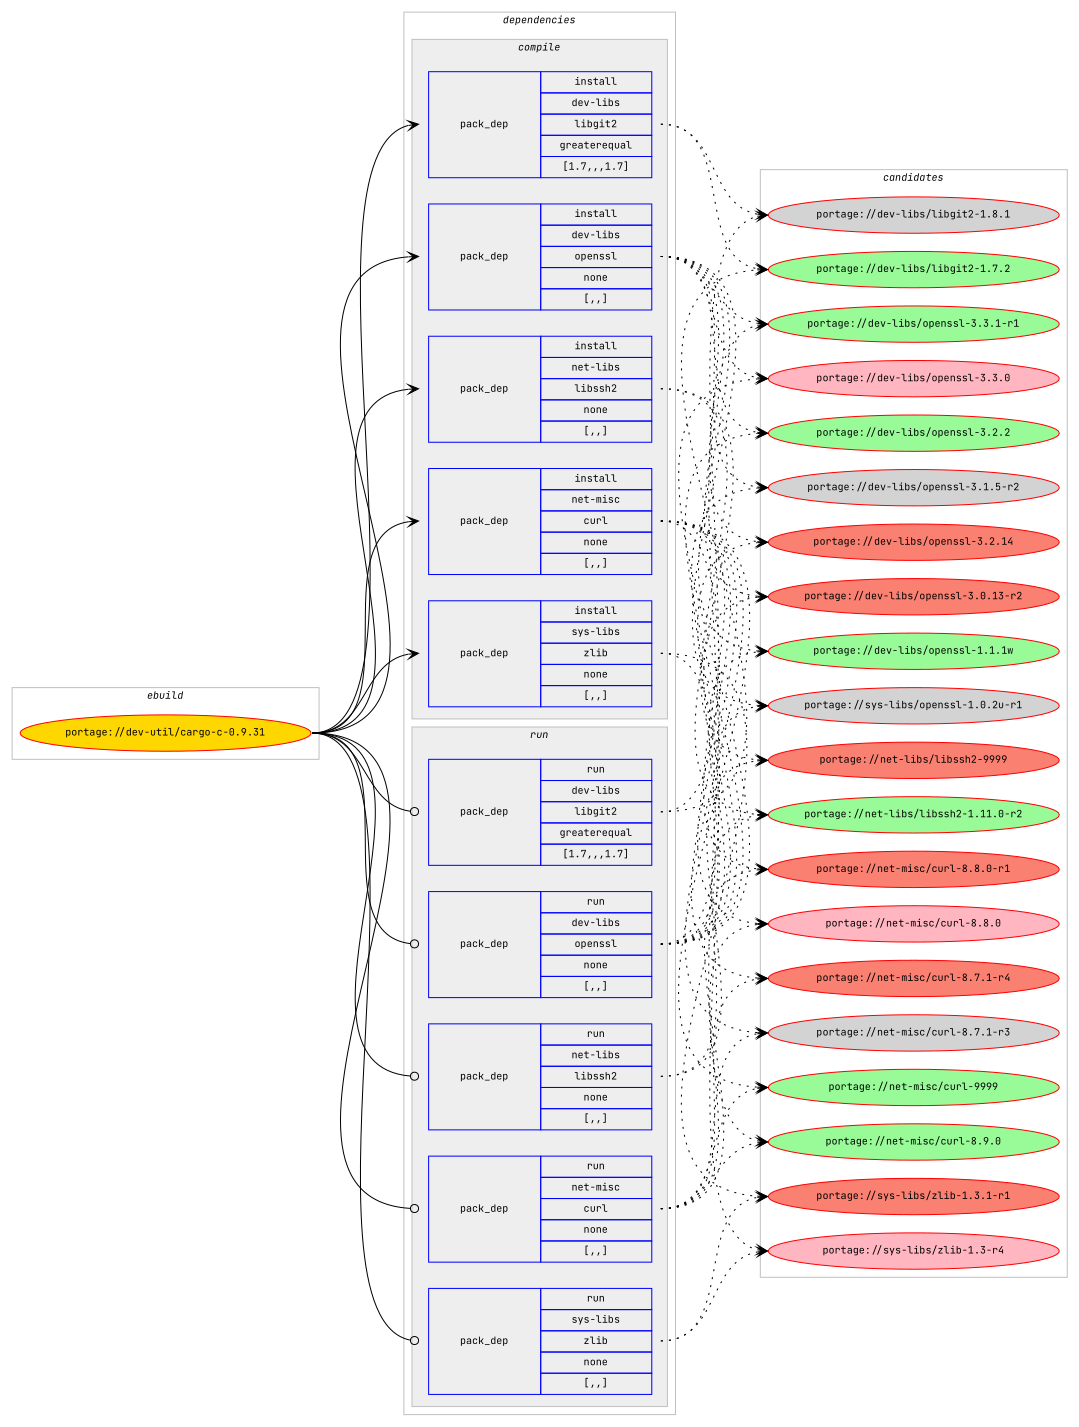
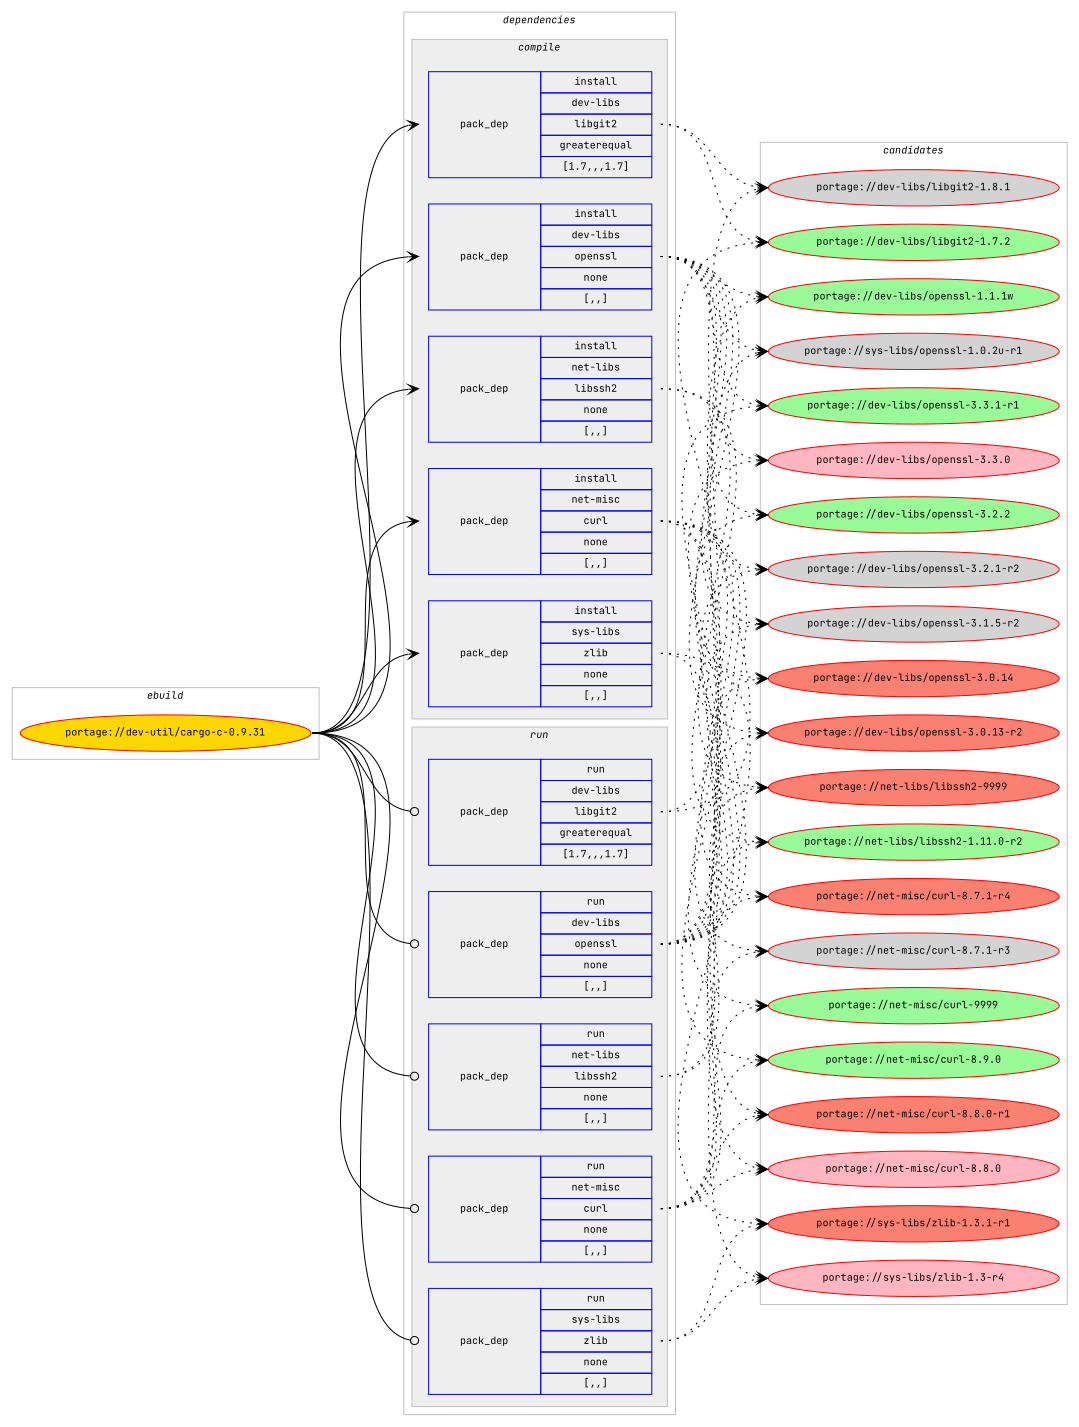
node "portage://dev-libs/openssl-3.2.14": label "portage://dev-libs/openssl-3.2.14" -> "portage://dev-libs/openssl-3.0.14"
node "portage://dev-libs/openssl-3.2.1-r2": added
